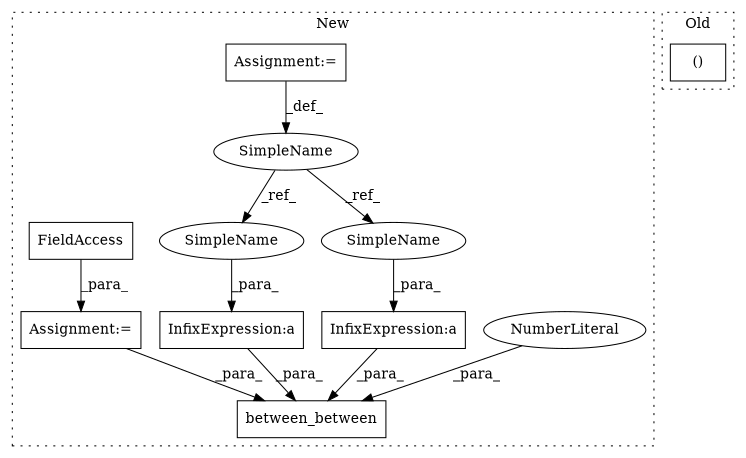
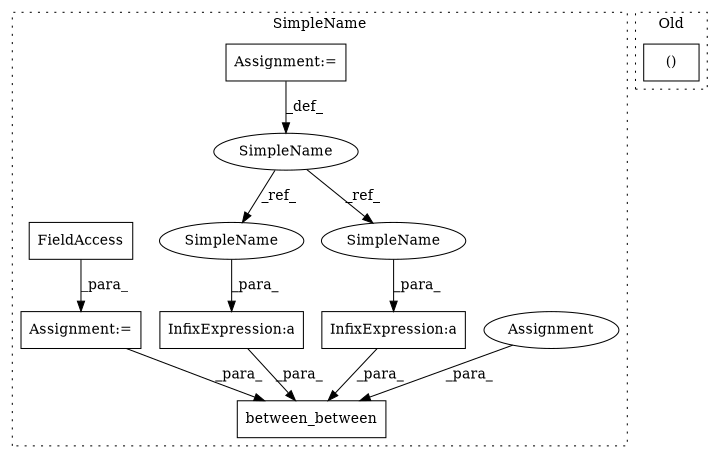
cluster "New": label "New" -> "SimpleName"
node "NumberLiteral": label "NumberLiteral" -> "Assignment"
